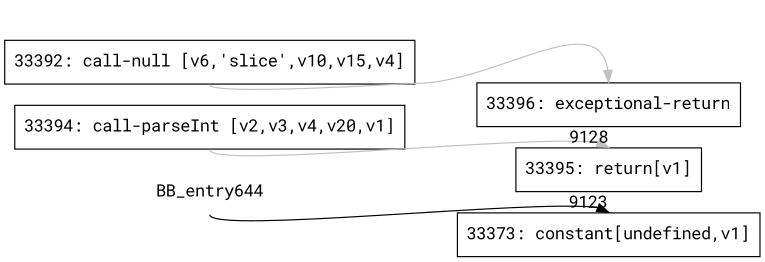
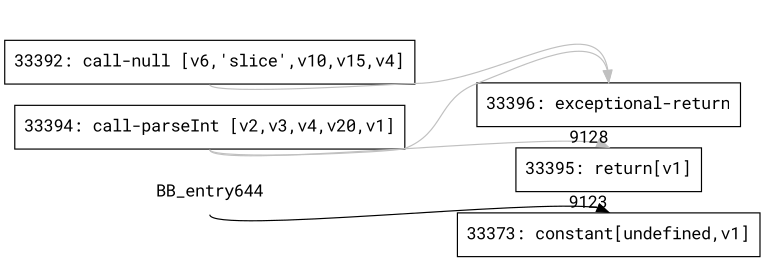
edge "33394: call-parseInt [v2,v3,v4,v20,v1]" -> "33396: exceptional-return": added
